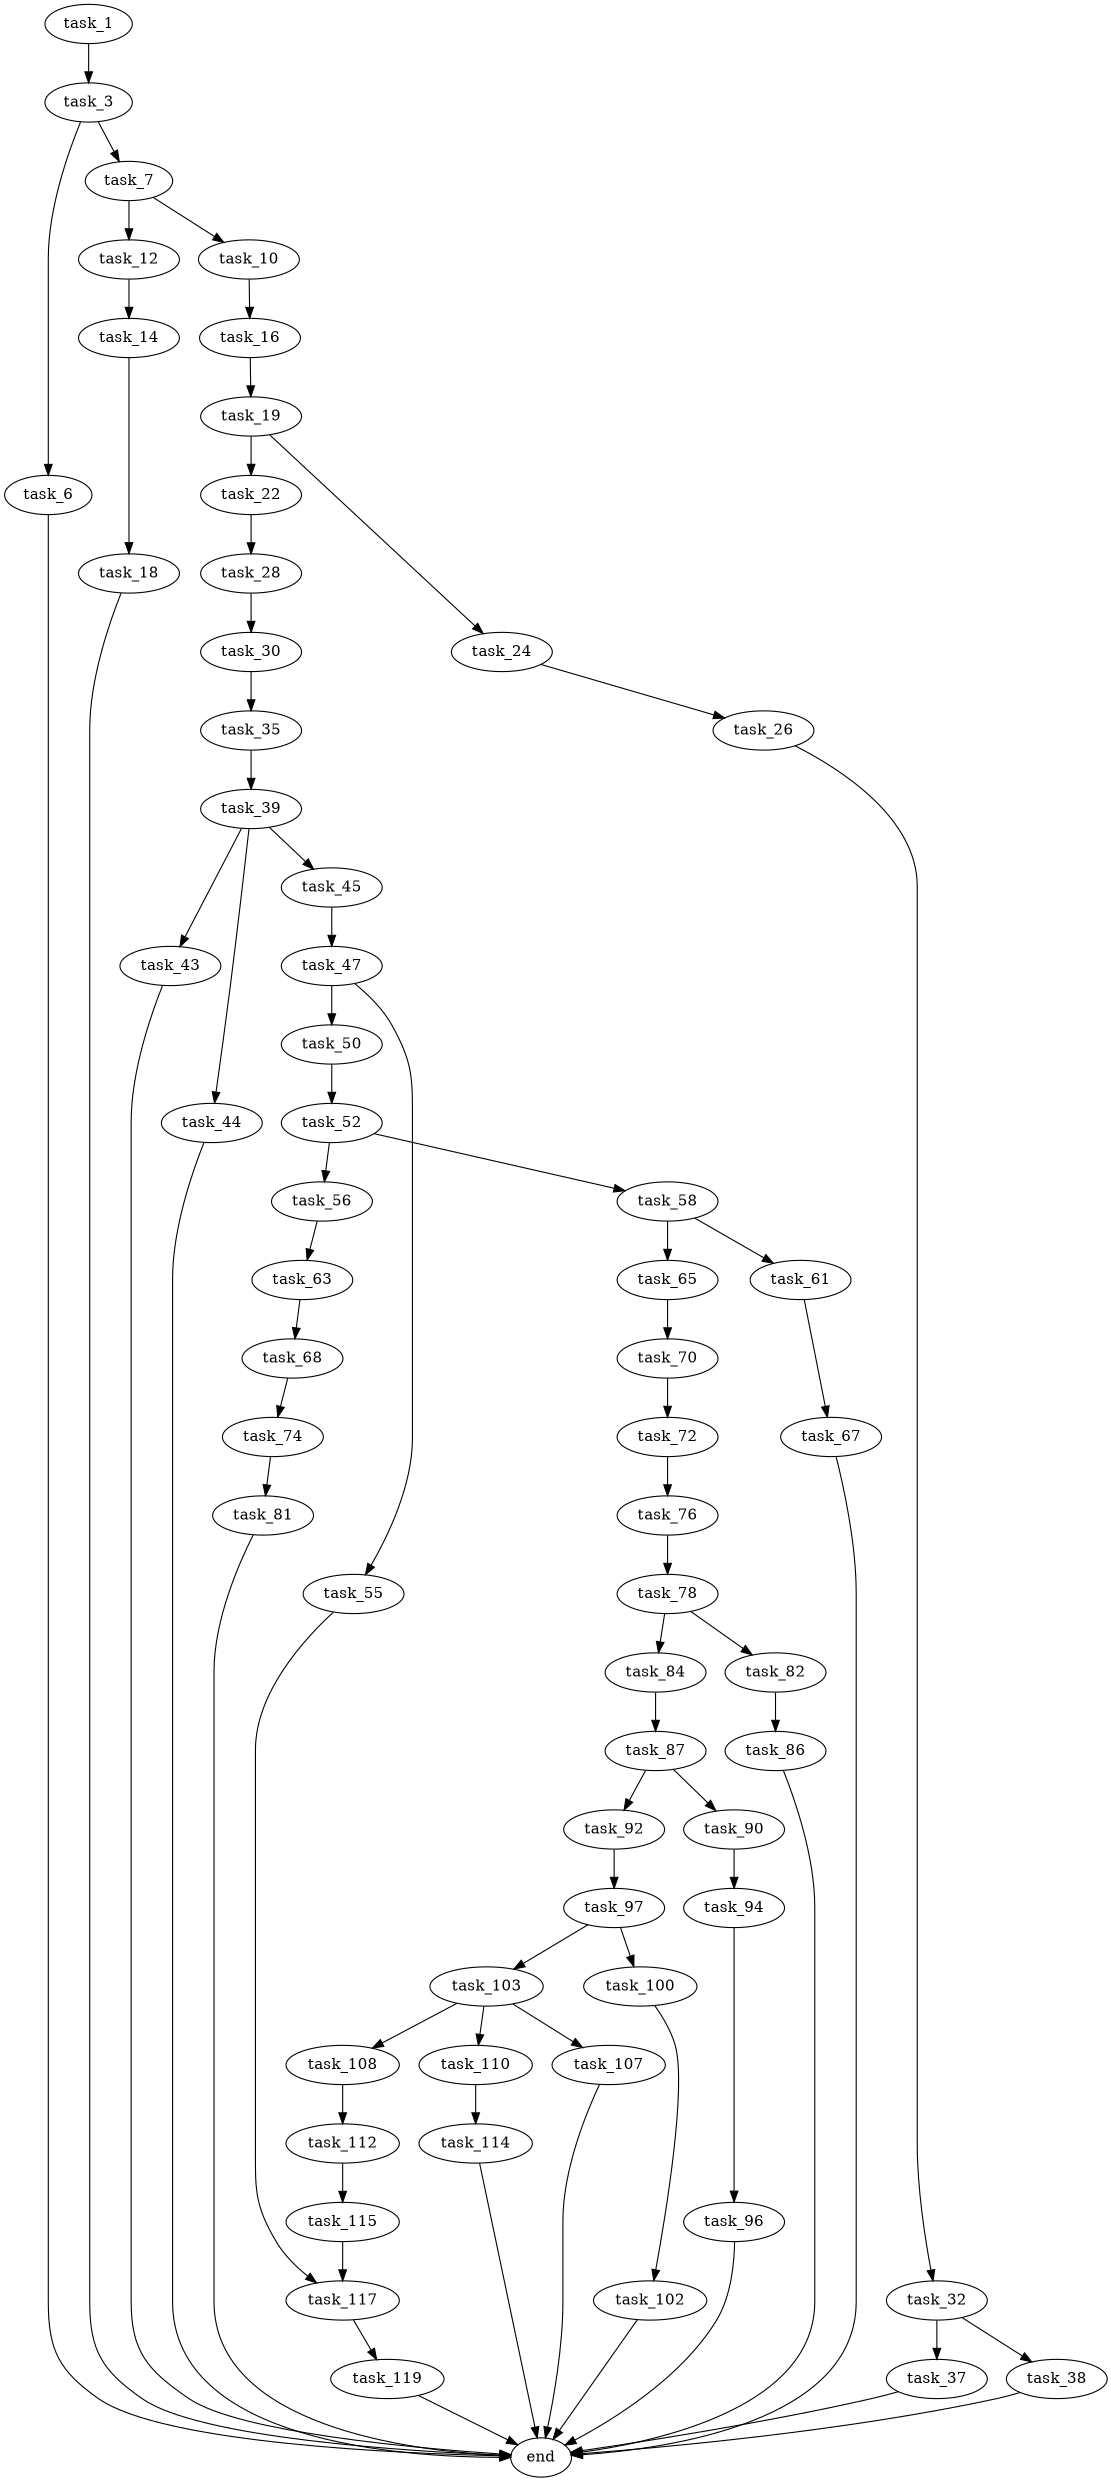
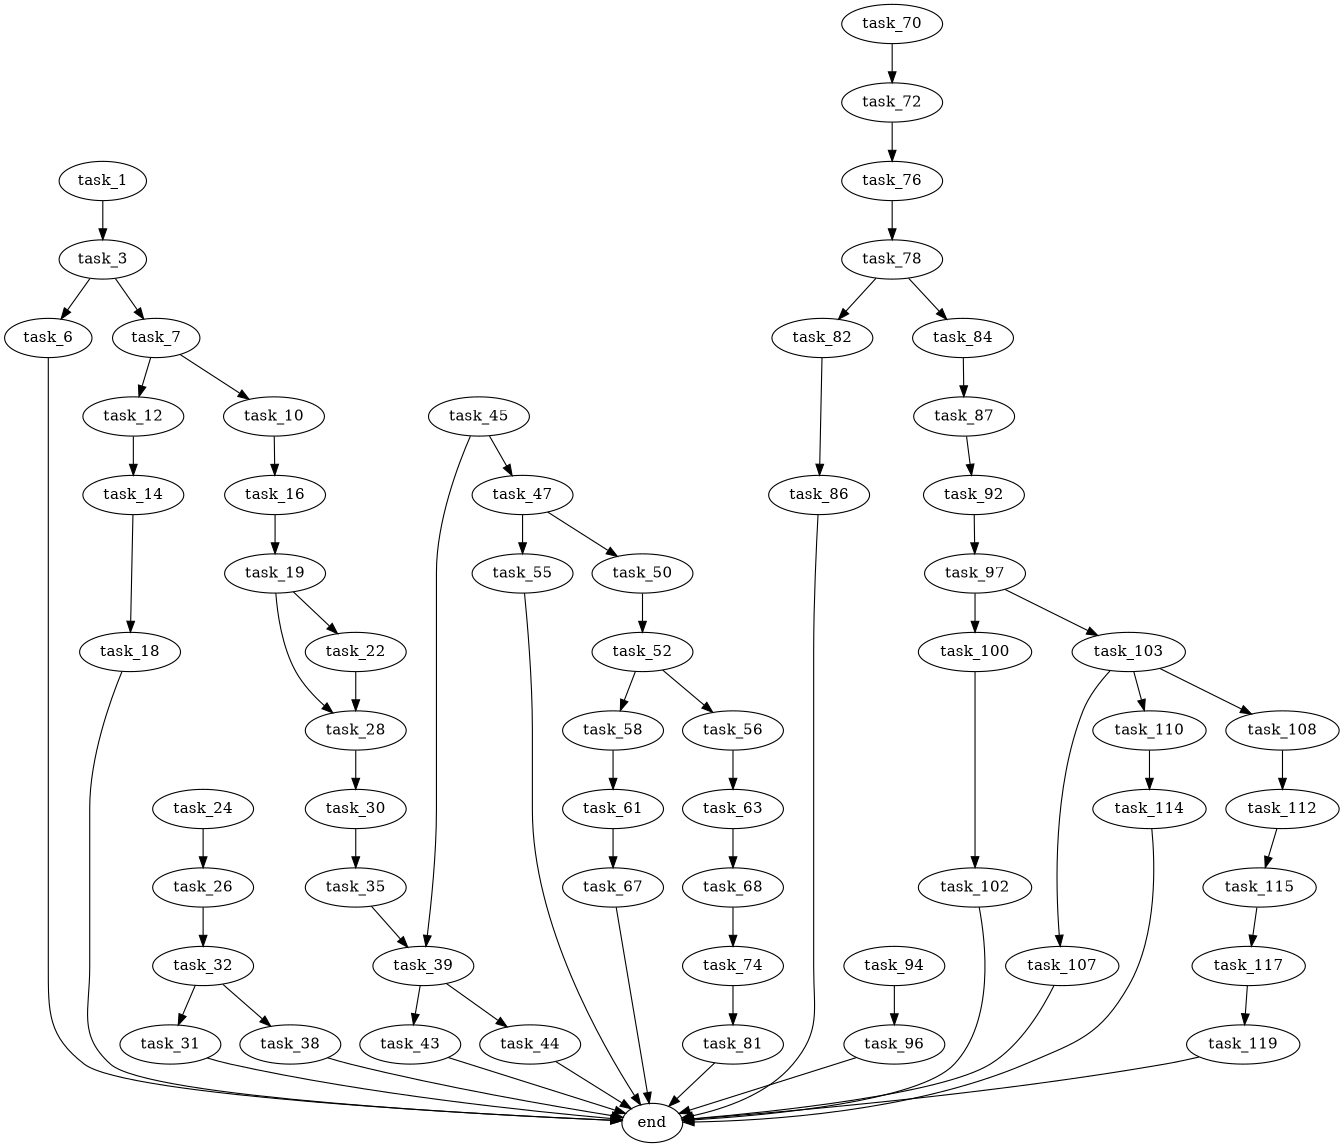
edge "task_19" -> "task_24": now "task_19" -> "task_28"
edge "task_39" -> "task_45": reversed
node "task_65": removed
node "task_90": removed
edge "task_55" -> "task_117": now "task_55" -> "end"
node "task_37": label "task_37" -> "task_31"
